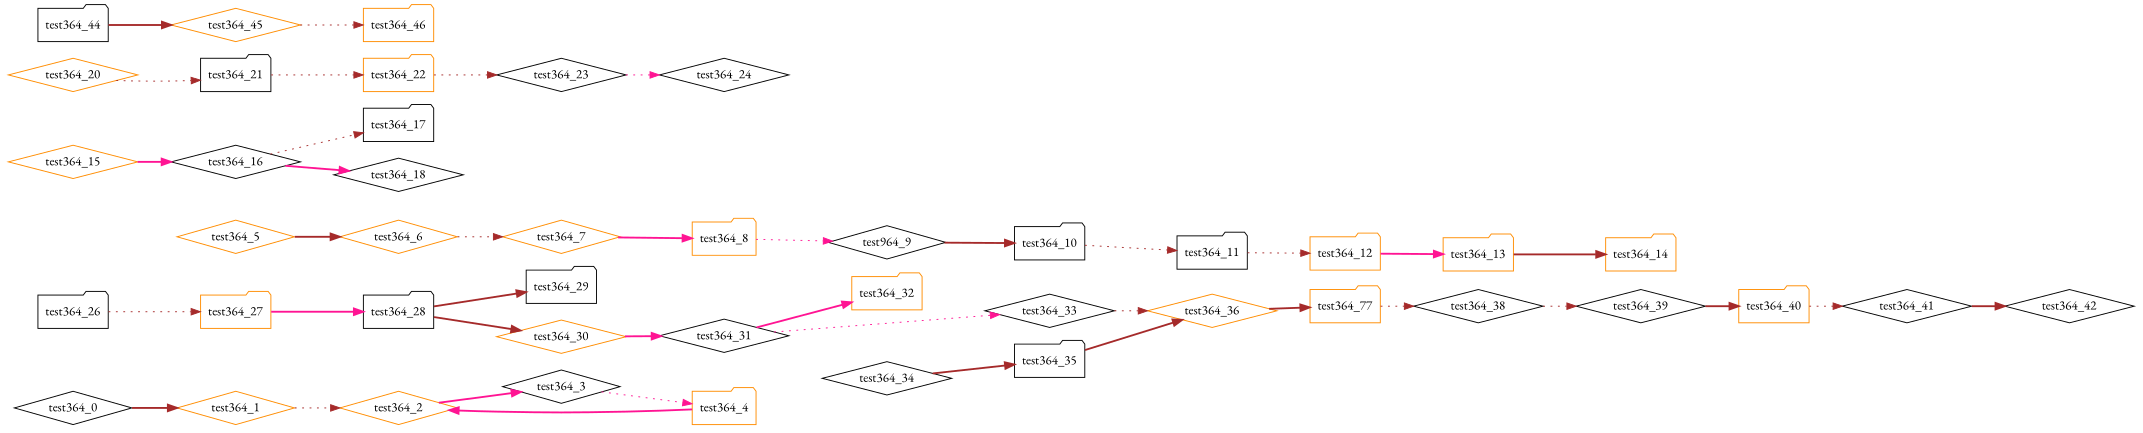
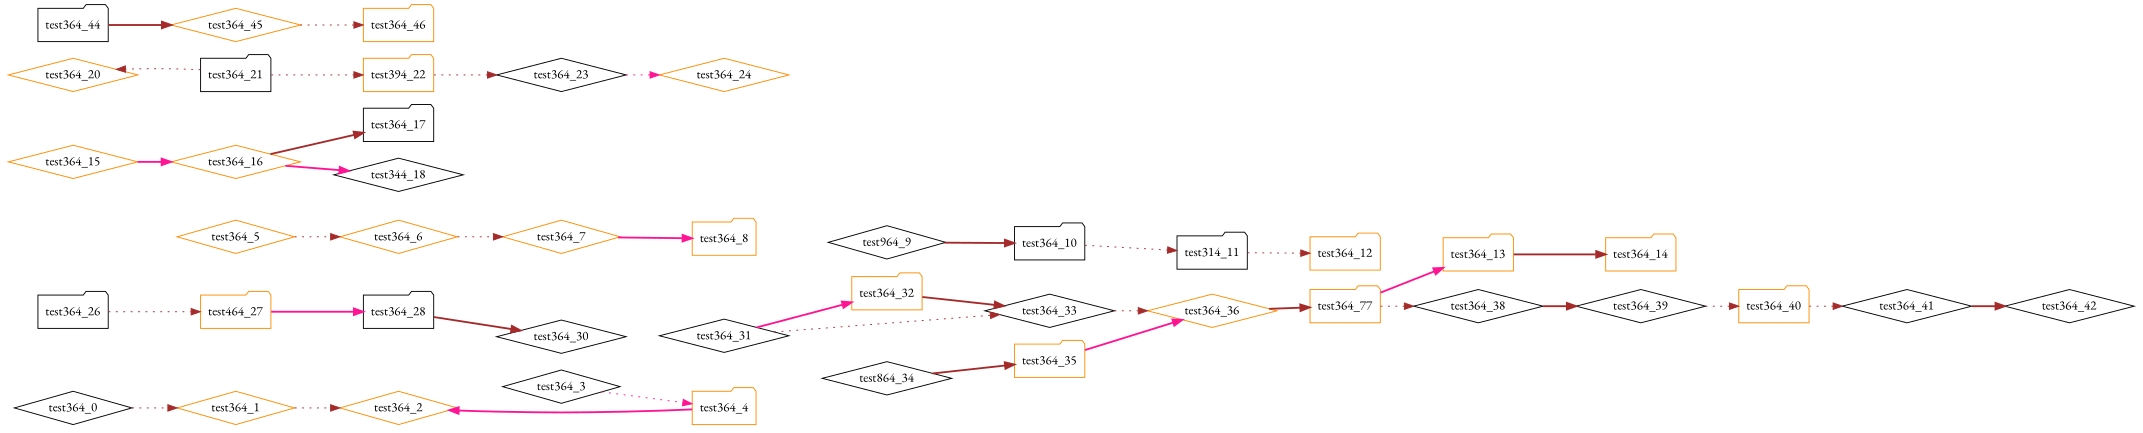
node "test364_22": label "test364_22" -> "test394_22"
node "test364_24": color black -> darkorange
edge "test364_20" -> "test364_21": reversed
edge "test364_16" -> "test364_17": style dotted -> bold
node "test364_16": color black -> darkorange
node "test364_18": label "test364_18" -> "test344_18"
edge "test364_5" -> "test364_6": style bold -> dotted
edge "test364_8" -> "test964_9": removed
node "test364_11": label "test364_11" -> "test314_11"
edge "test364_12" -> "test364_13": now "test364_77" -> "test364_13"
node "test364_29": removed
edge "test364_32" -> "test364_33": added
edge "test364_38" -> "test364_39": style dotted -> bold
edge "test364_39" -> "test364_40": style bold -> dotted
node "test364_27": label "test364_27" -> "test464_27"
edge "test364_31" -> "test364_33": color deeppink -> brown
edge "test364_30" -> "test364_31": removed
edge "test364_35" -> "test364_36": color brown -> deeppink
node "test364_30": color darkorange -> black
node "test364_35": color black -> darkorange
node "test364_34": label "test364_34" -> "test864_34"
edge "test364_2" -> "test364_3": removed
edge "test364_0" -> "test364_1": style bold -> dotted
